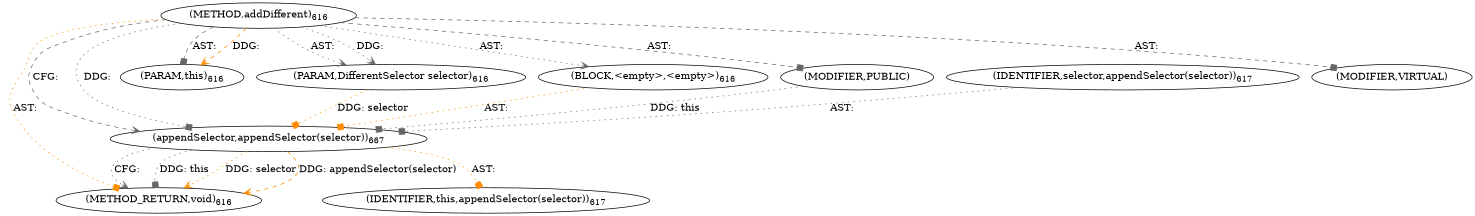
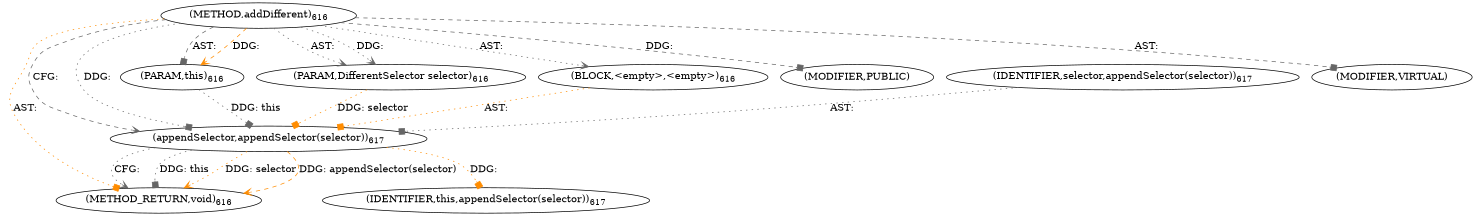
edge "(METHOD,addDifferent)" -> "(MODIFIER,PUBLIC)": label "AST: " -> "DDG: "
edge "(MODIFIER,PUBLIC)" -> "(appendSelector,appendSelector(selector))": now "(PARAM,this)" -> "(appendSelector,appendSelector(selector))"
node "(appendSelector,appendSelector(selector))": text "667" -> "617"
edge "(appendSelector,appendSelector(selector))" -> "(IDENTIFIER,this,appendSelector(selector))": label "AST: " -> "DDG: "
